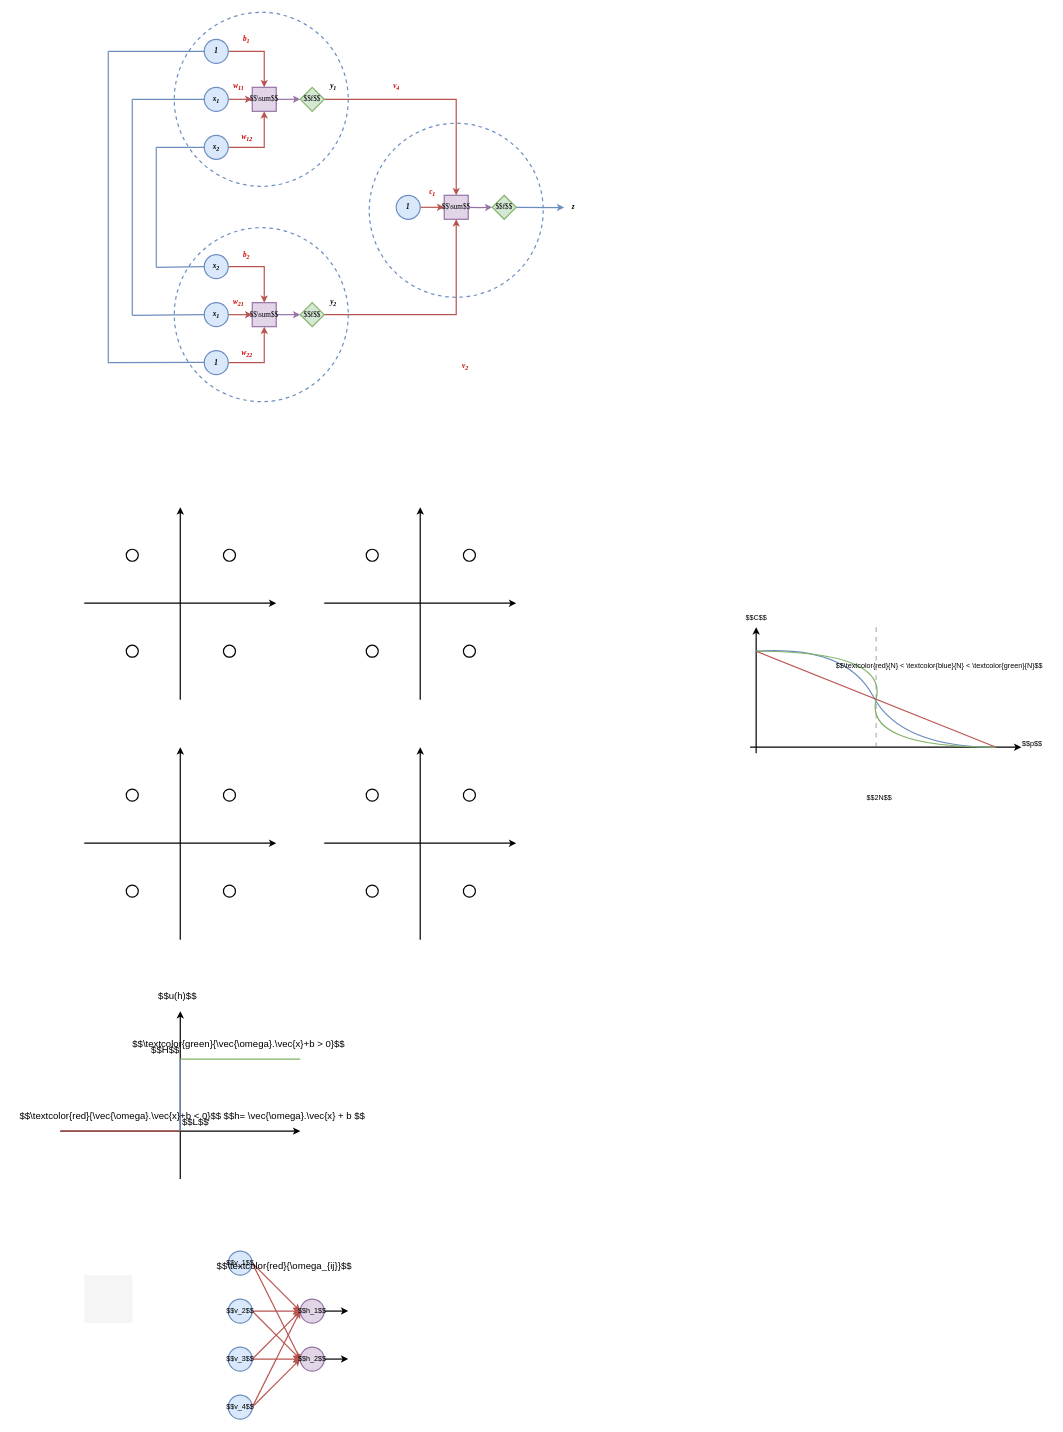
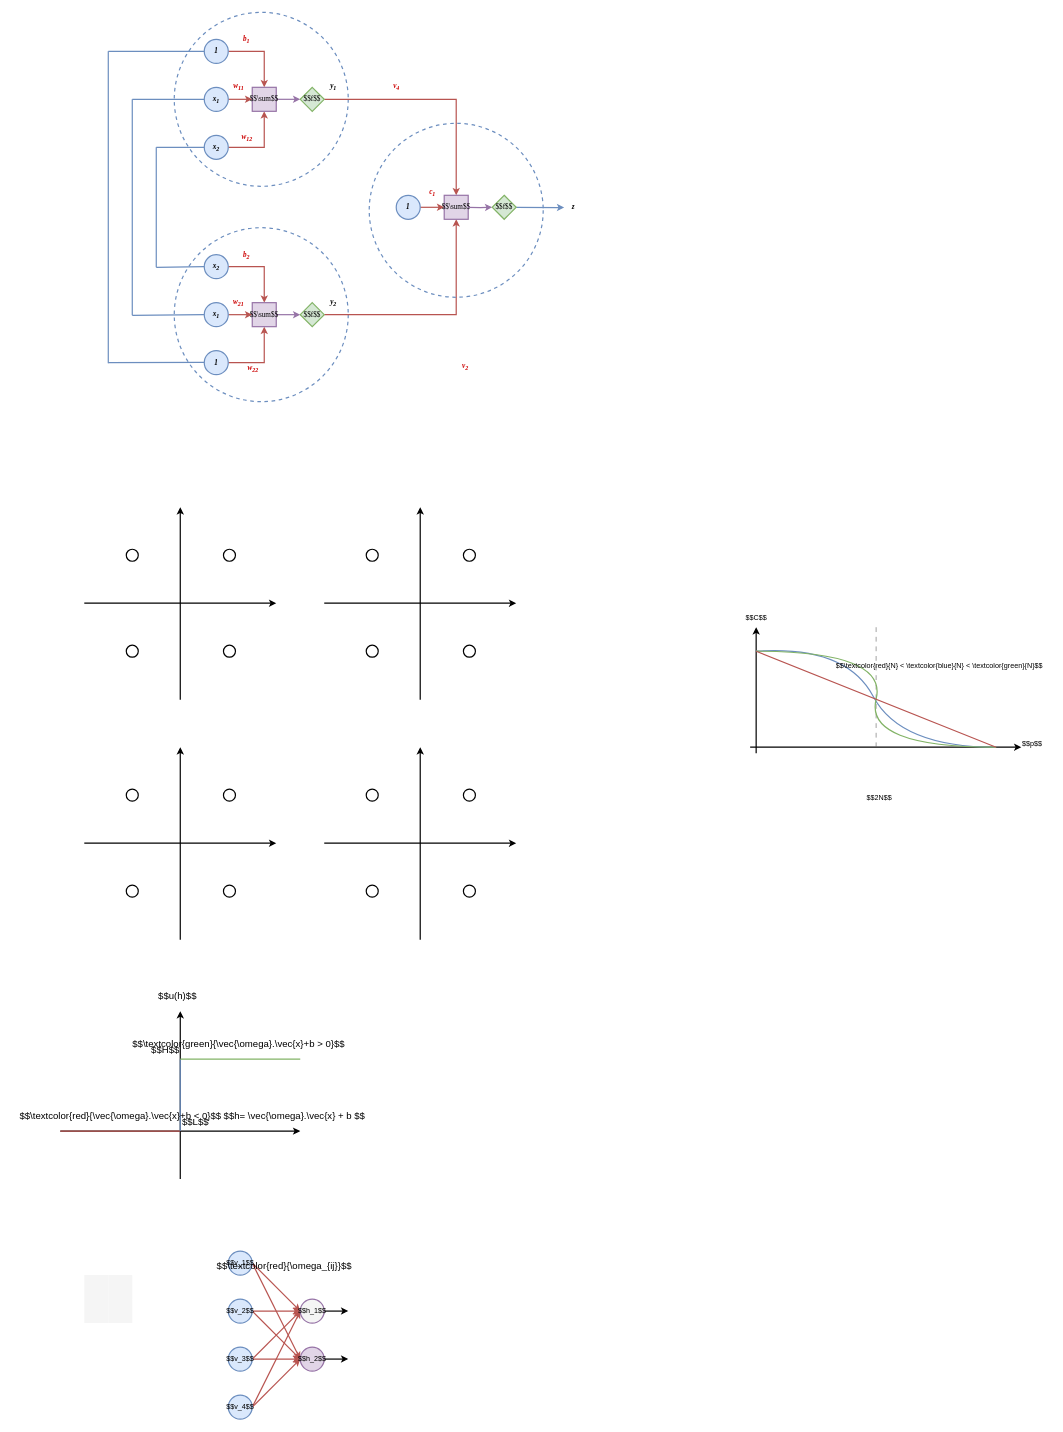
node "w22": moved (247, 353) -> (253, 368)
node "$$h_1$$": fillcolor #e1d5e7 -> #f5f5f5
edge "$$v_1$$" -> "$$h_2$$": arrowhead diamond -> classic
